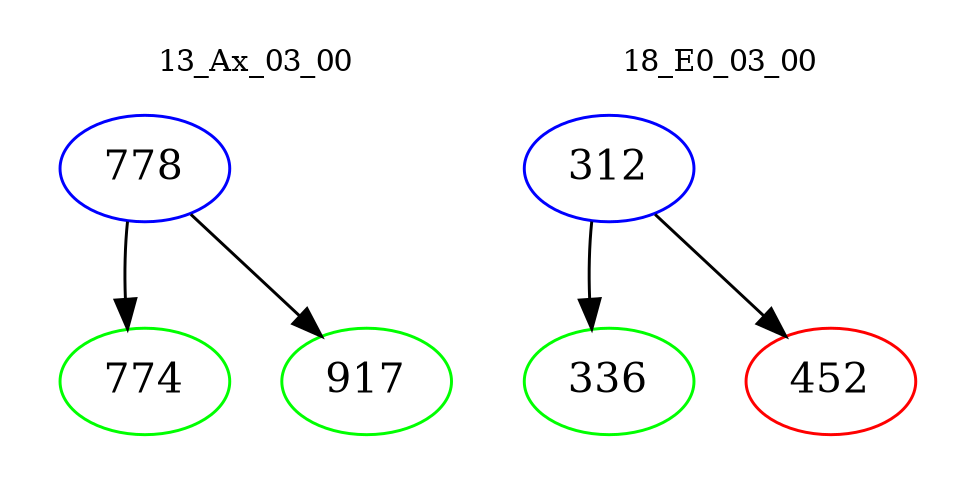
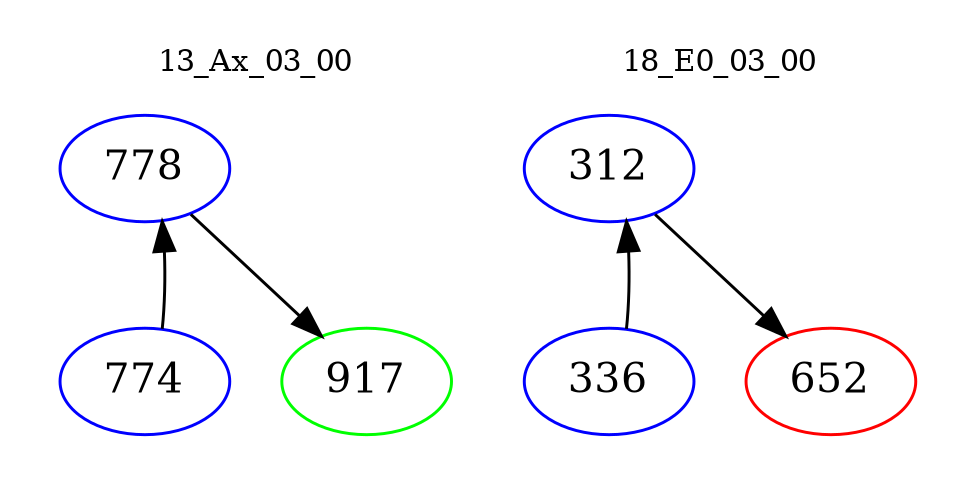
edge "778" -> "774": reversed
edge "312" -> "336": reversed
node "774": color green -> blue
node "336": color green -> blue
node "452": label "452" -> "652"
